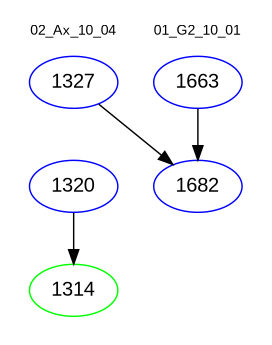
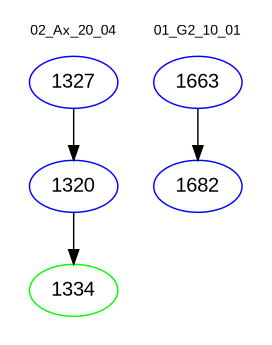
cluster "02_Ax_10_04": label "02_Ax_10_04" -> "02_Ax_20_04"
edge "1327" -> "1682": now "1327" -> "1320"
node "1314": label "1314" -> "1334"
